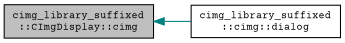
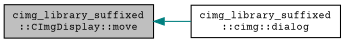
node "cimg_library_suffixed ::CImgDisplay::cimg": label "cimg_library_suffixed ::CImgDisplay::cimg" -> "cimg_library_suffixed ::CImgDisplay::move"
